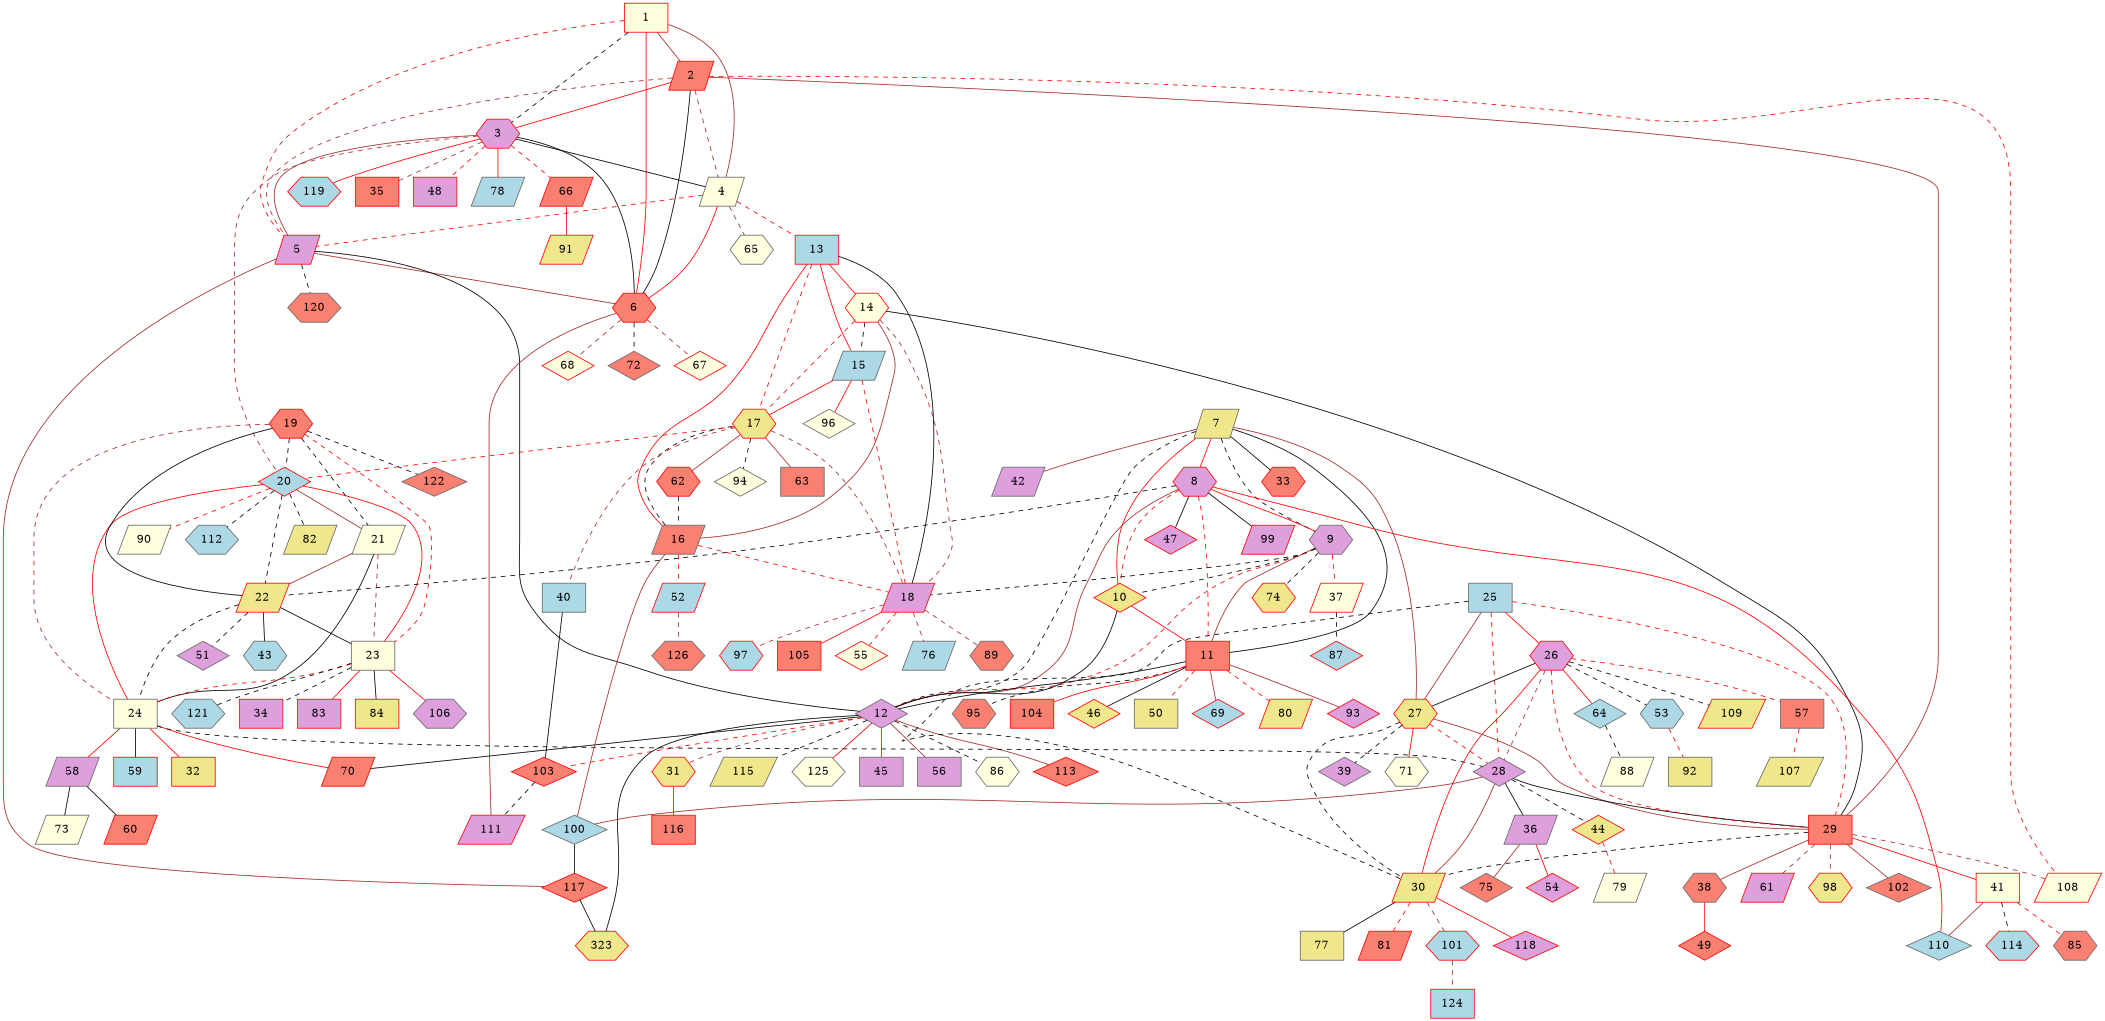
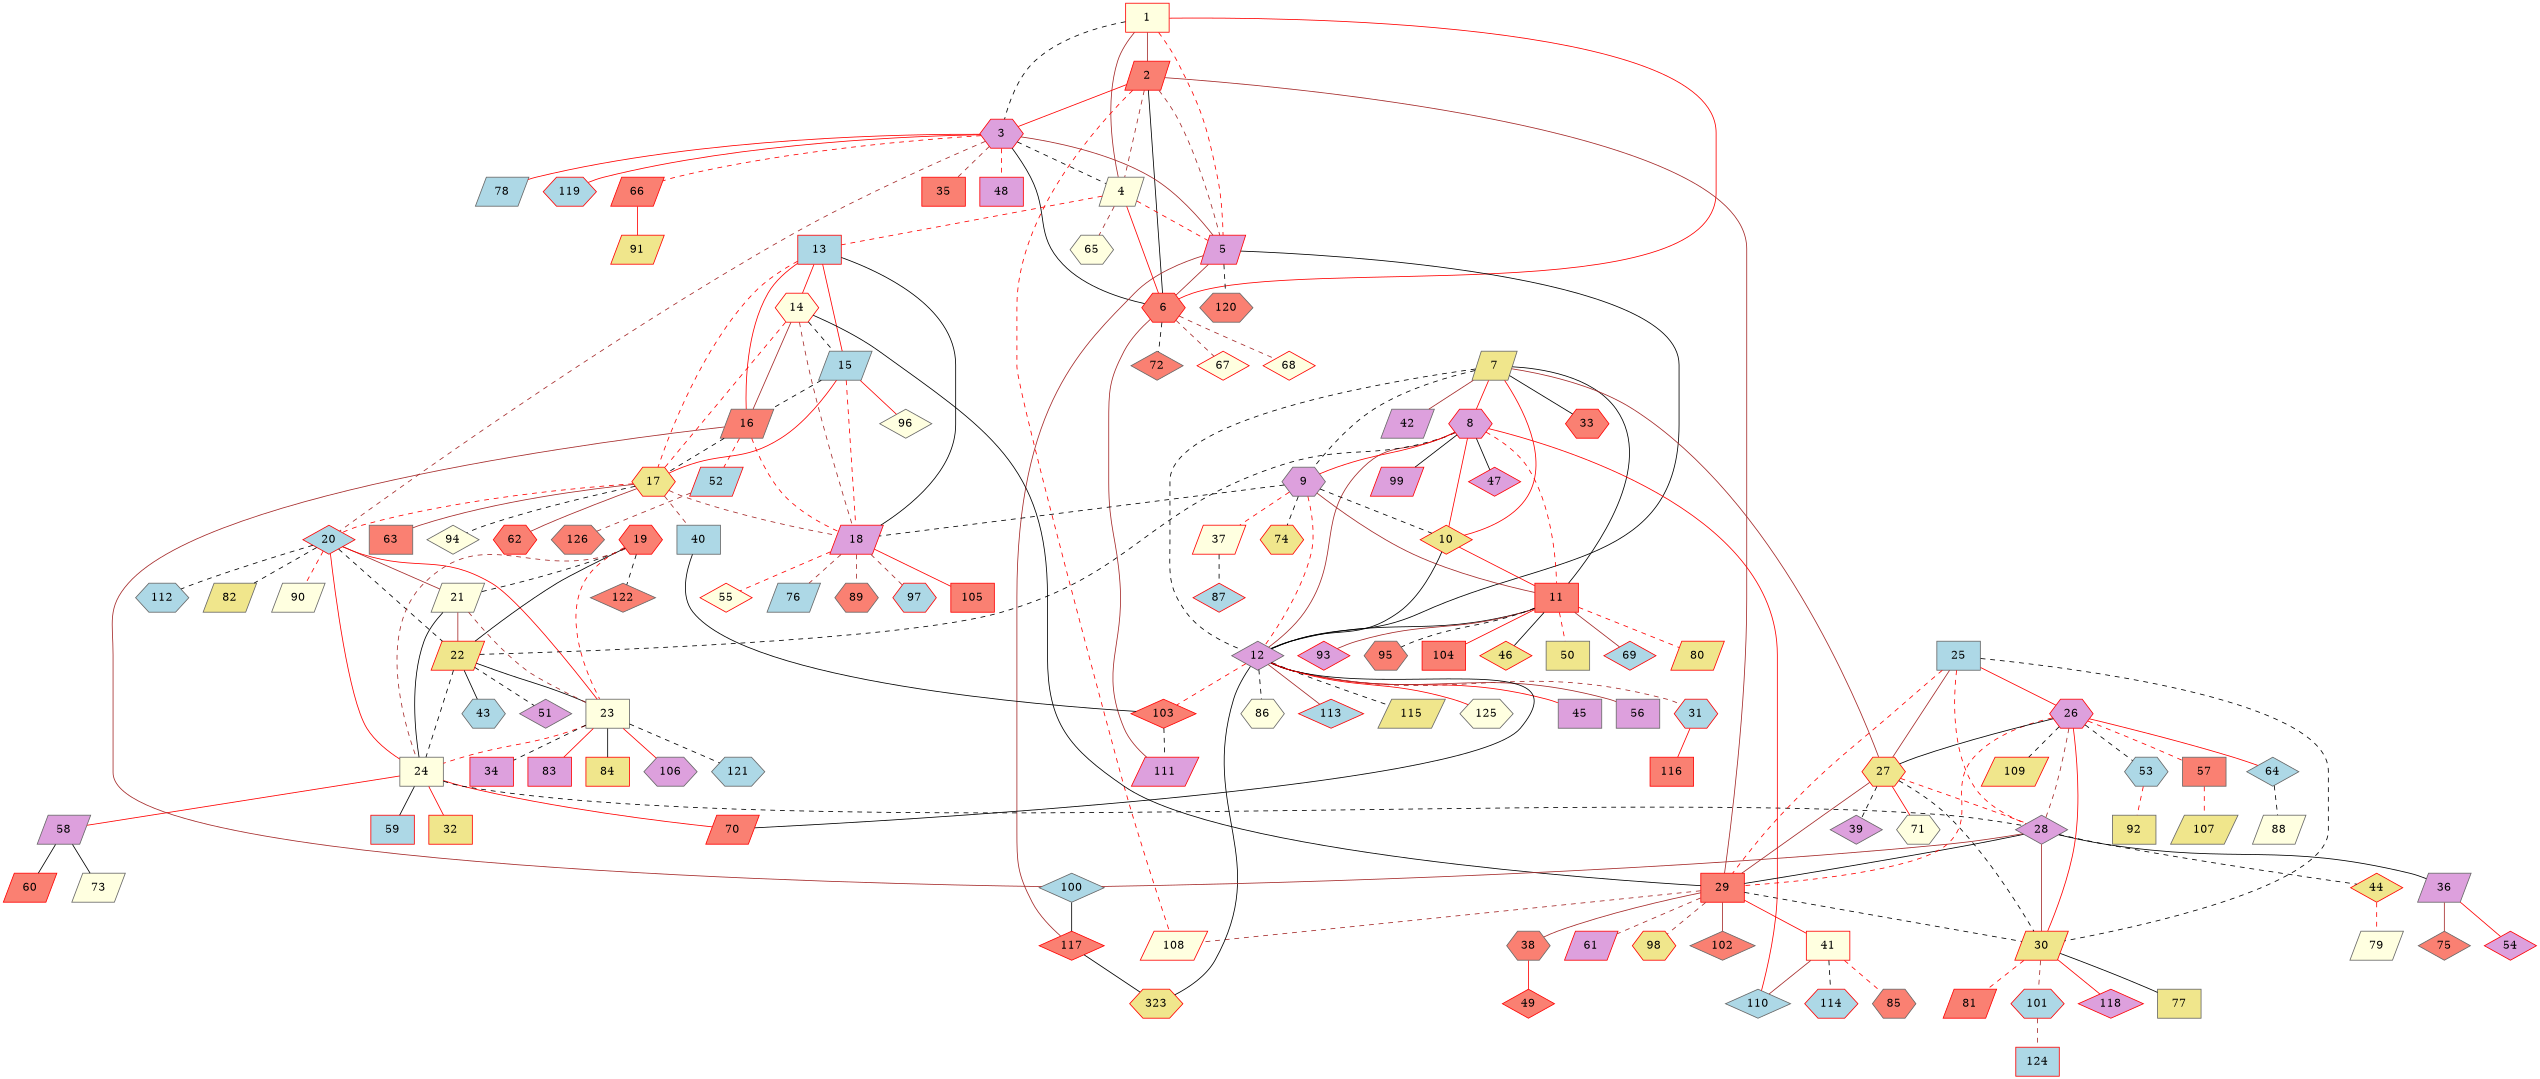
edge "3" -- "4": style solid -> dashed
edge "19" -- "20": removed
edge "62" -- "16": now "15" -- "16"
edge "8" -- "10": style dashed -> solid
node "31": fillcolor khaki -> lightblue
node "113": fillcolor salmon -> lightblue
